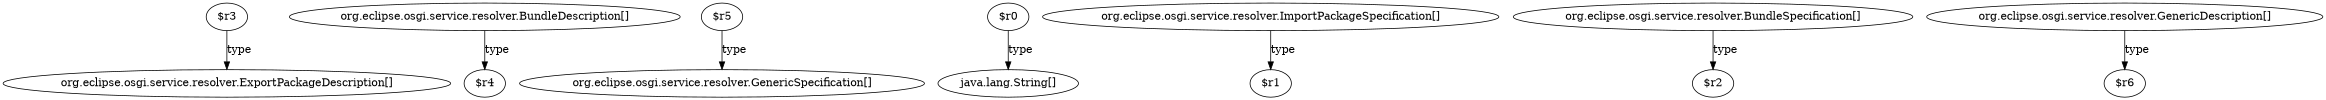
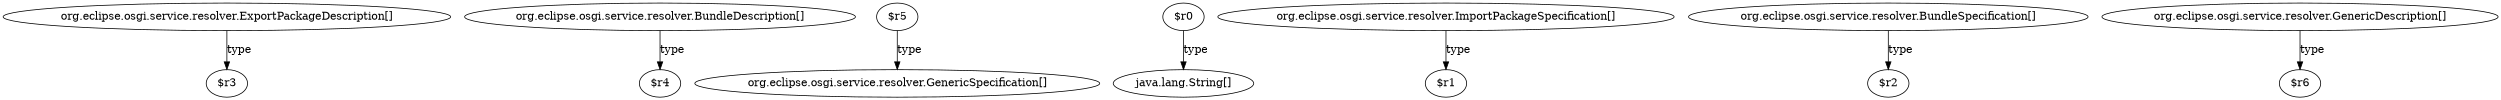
edge "$r3" -> "org.eclipse.osgi.service.resolver.ExportPackageDescription[]": reversed
